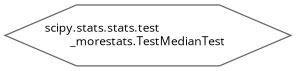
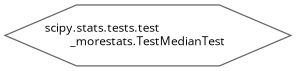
node "scipy.stats.stats.test _morestats.TestMedianTest": label "scipy.stats.stats.test _morestats.TestMedianTest" -> "scipy.stats.tests.test _morestats.TestMedianTest"
